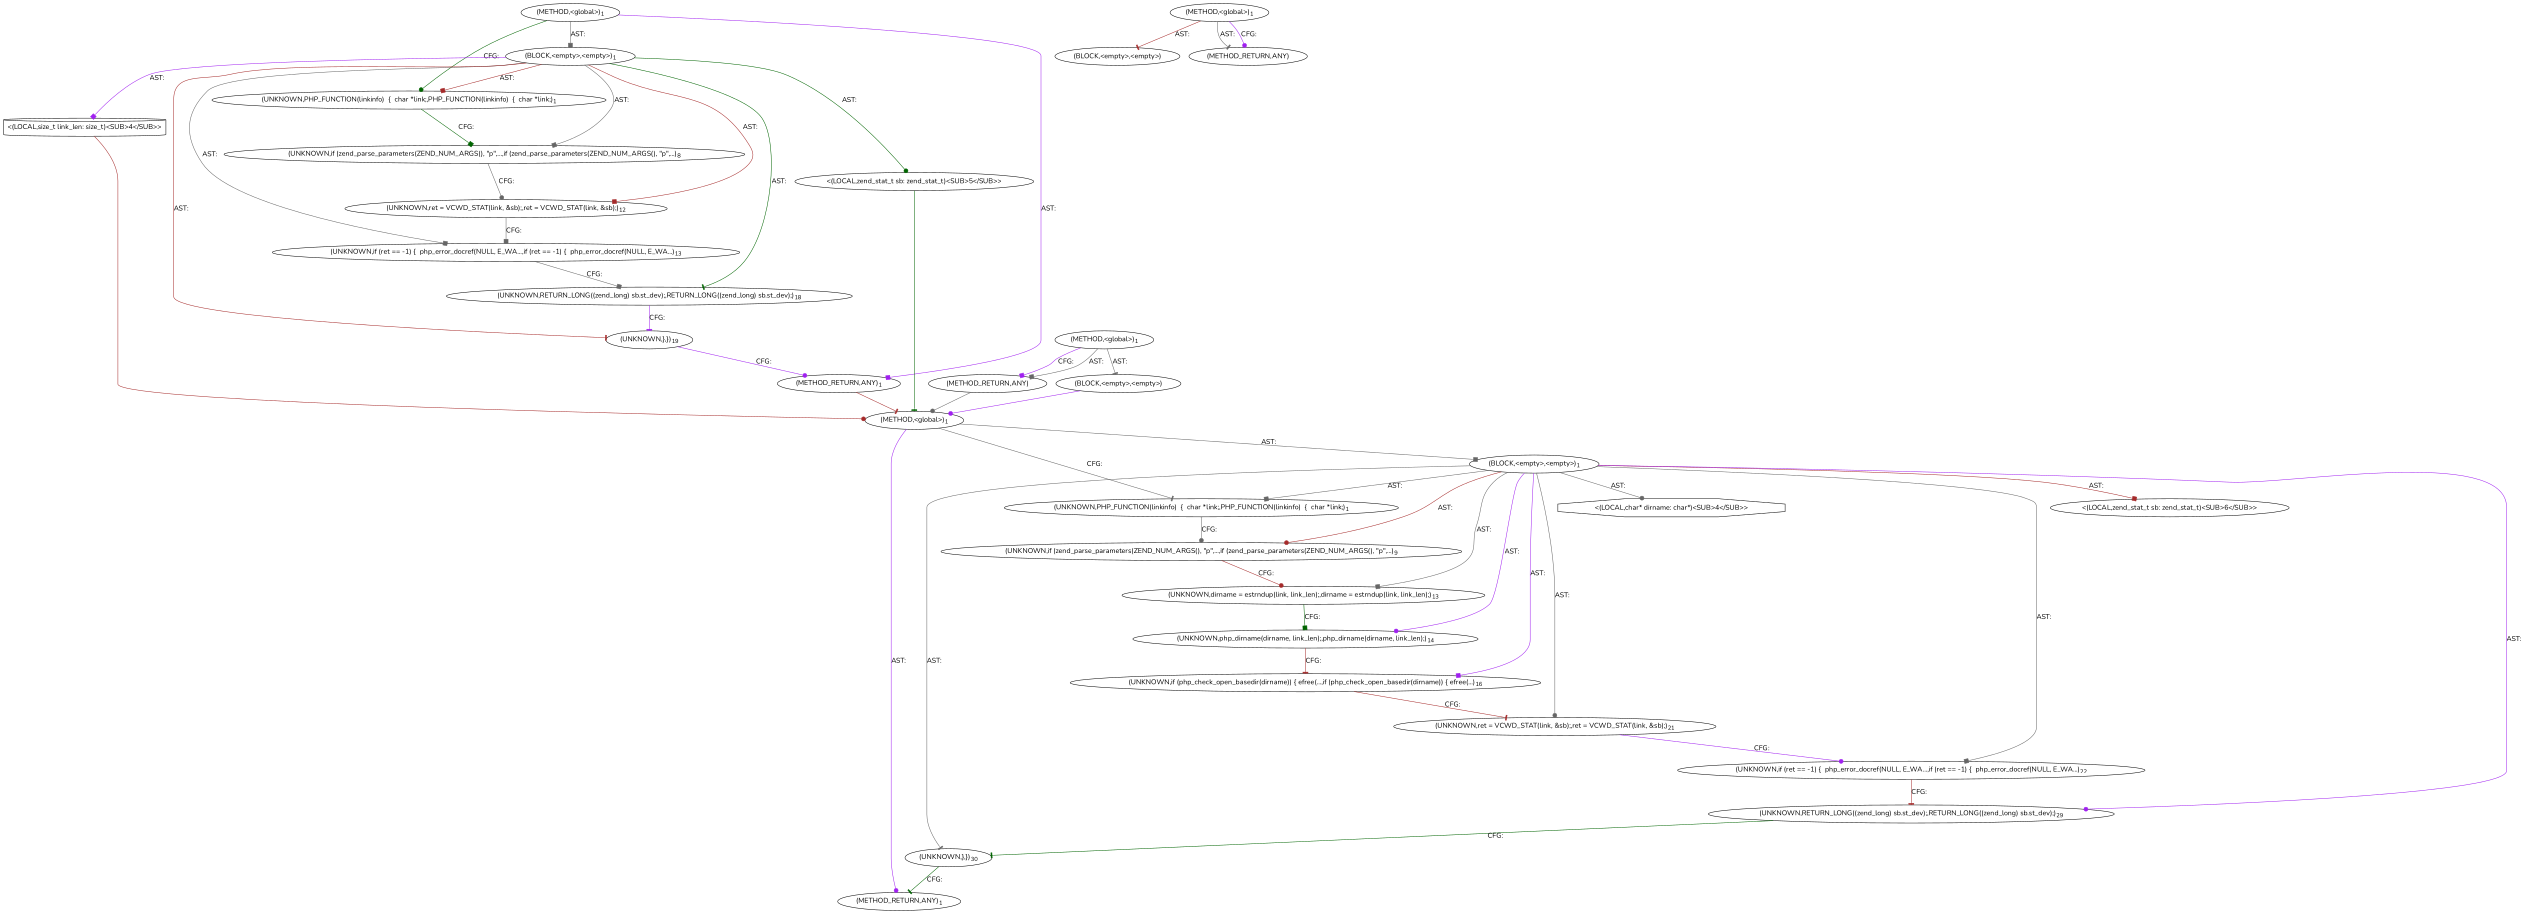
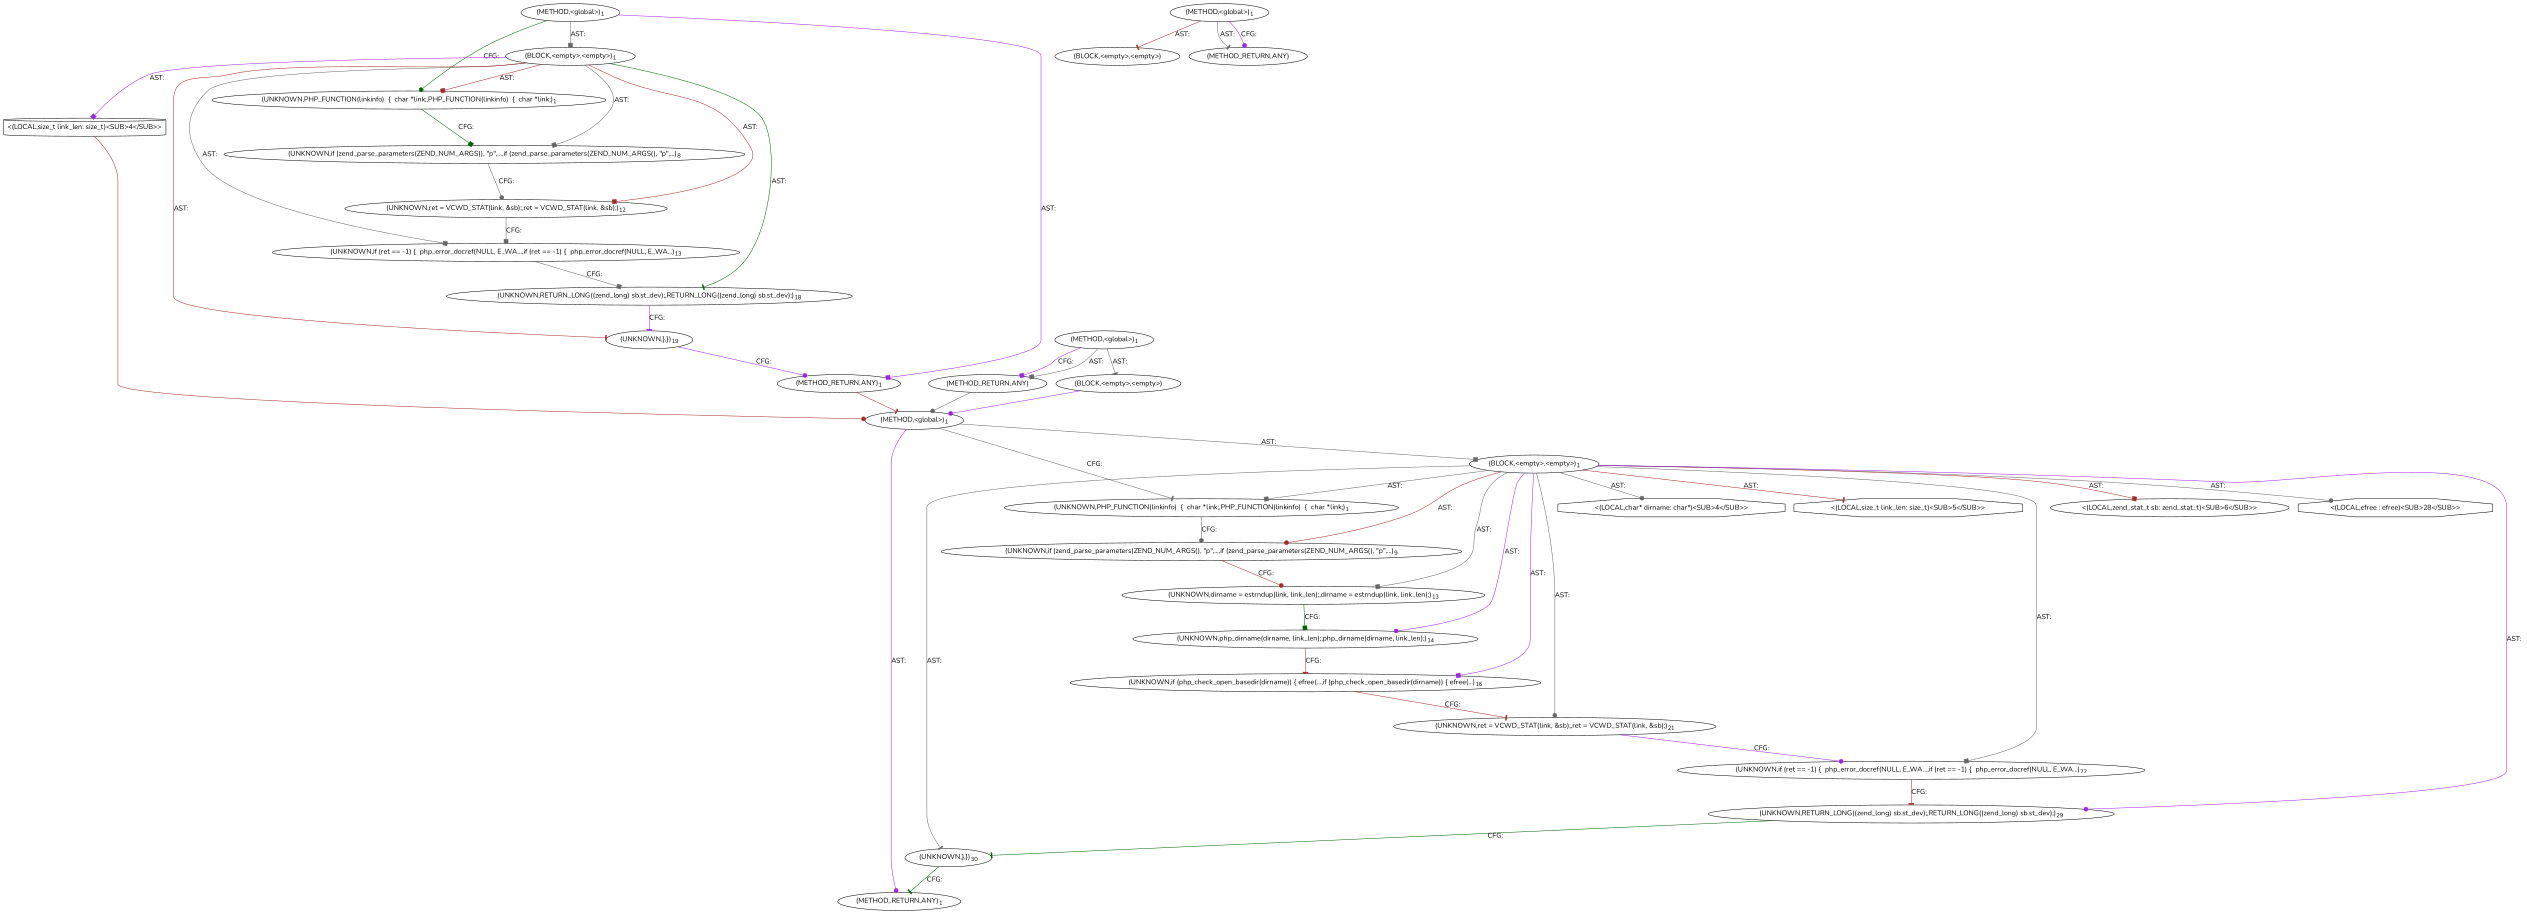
node "<(LOCAL,zend_stat_t sb: zend_stat_t)<SUB>5</SUB>>": removed
node "<(LOCAL,size_t link_len: size_t)<SUB>5</SUB>>": added
node "<(LOCAL,efree : efree)<SUB>28</SUB>>": added
